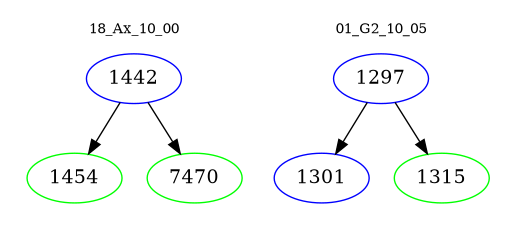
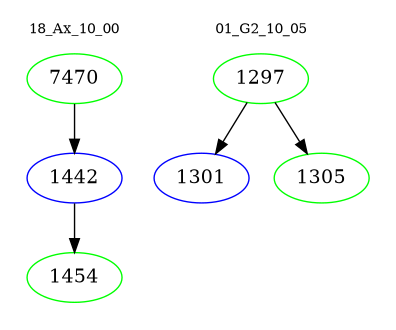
node "1297": color blue -> green
edge "1442" -> "7470": reversed
node "1315": label "1315" -> "1305"
